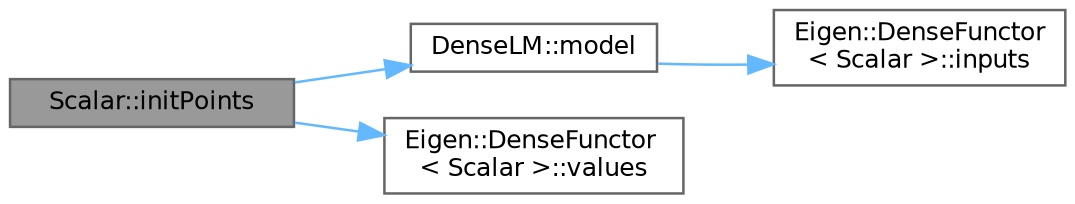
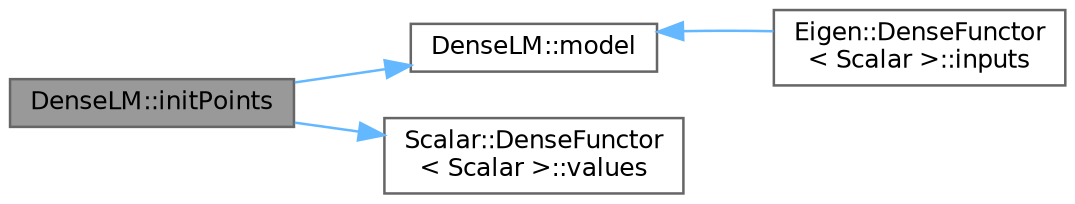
edge "DenseLM::model" -> "Eigen::DenseFunctor < Scalar >::inputs": reversed
node "Scalar::initPoints": label "Scalar::initPoints" -> "DenseLM::initPoints"
node "Eigen::DenseFunctor < Scalar >::values": label "Eigen::DenseFunctor < Scalar >::values" -> "Scalar::DenseFunctor < Scalar >::values"
